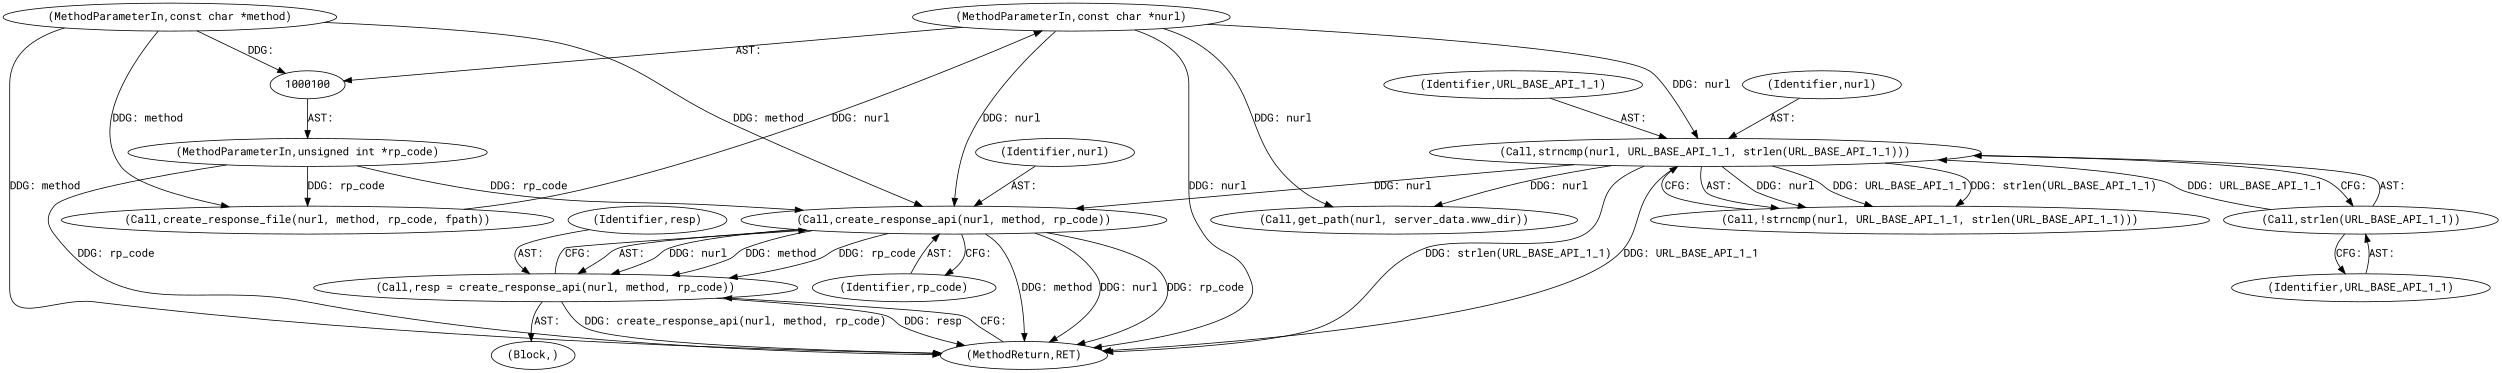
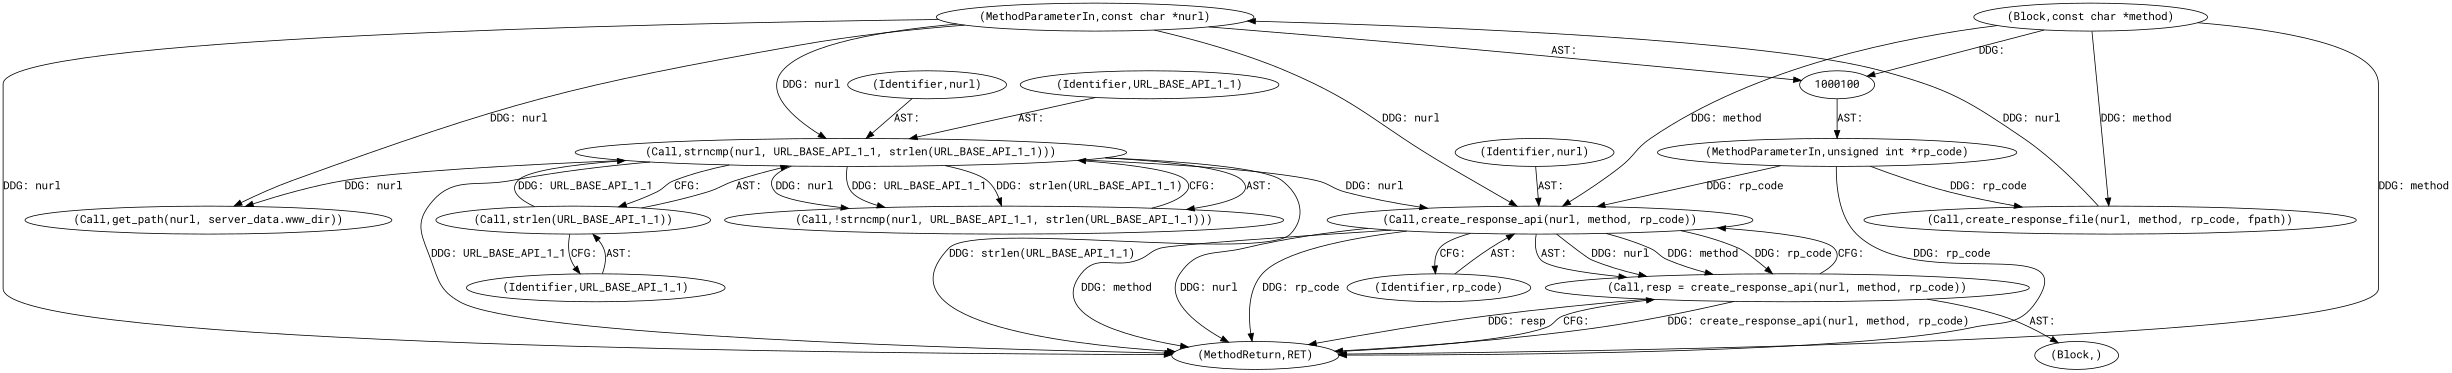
node "(MethodParameterIn,const char *method)": label "(MethodParameterIn,const char *method)" -> "(Block,const char *method)"
node "(Identifier,resp)": removed
